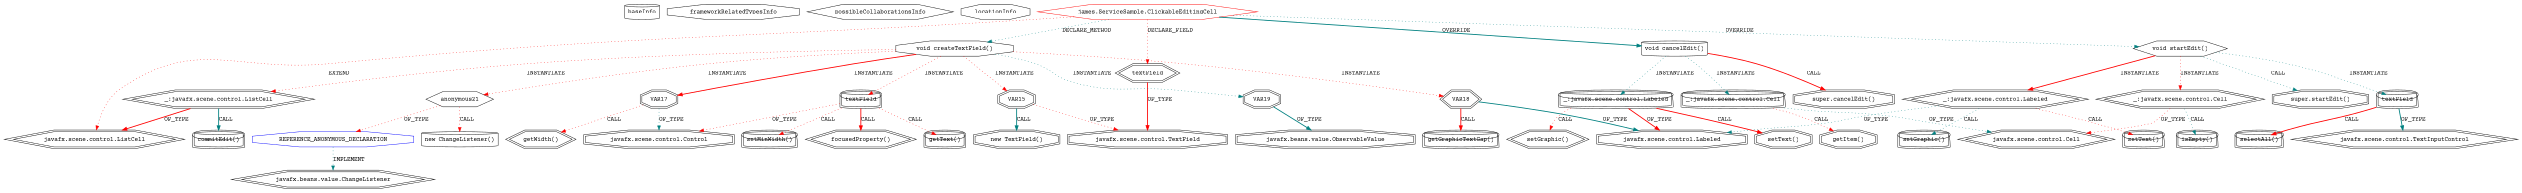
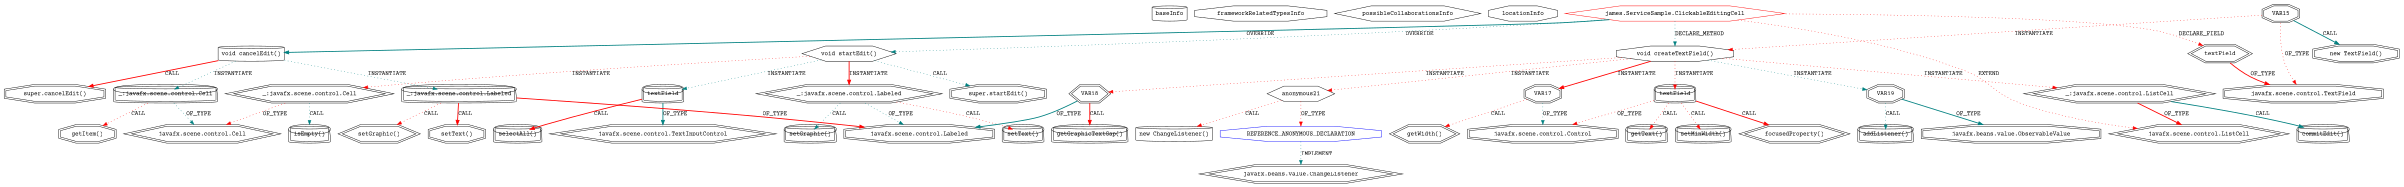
edge "void createTextField()" -> "VAR15": reversed
node "addListener()": added
